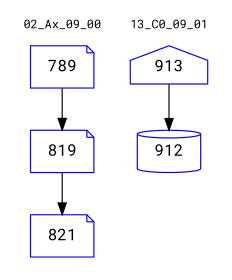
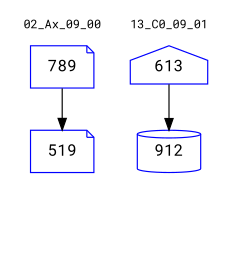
node "913": label "913" -> "613"
node "819": label "819" -> "519"
node "821": removed
